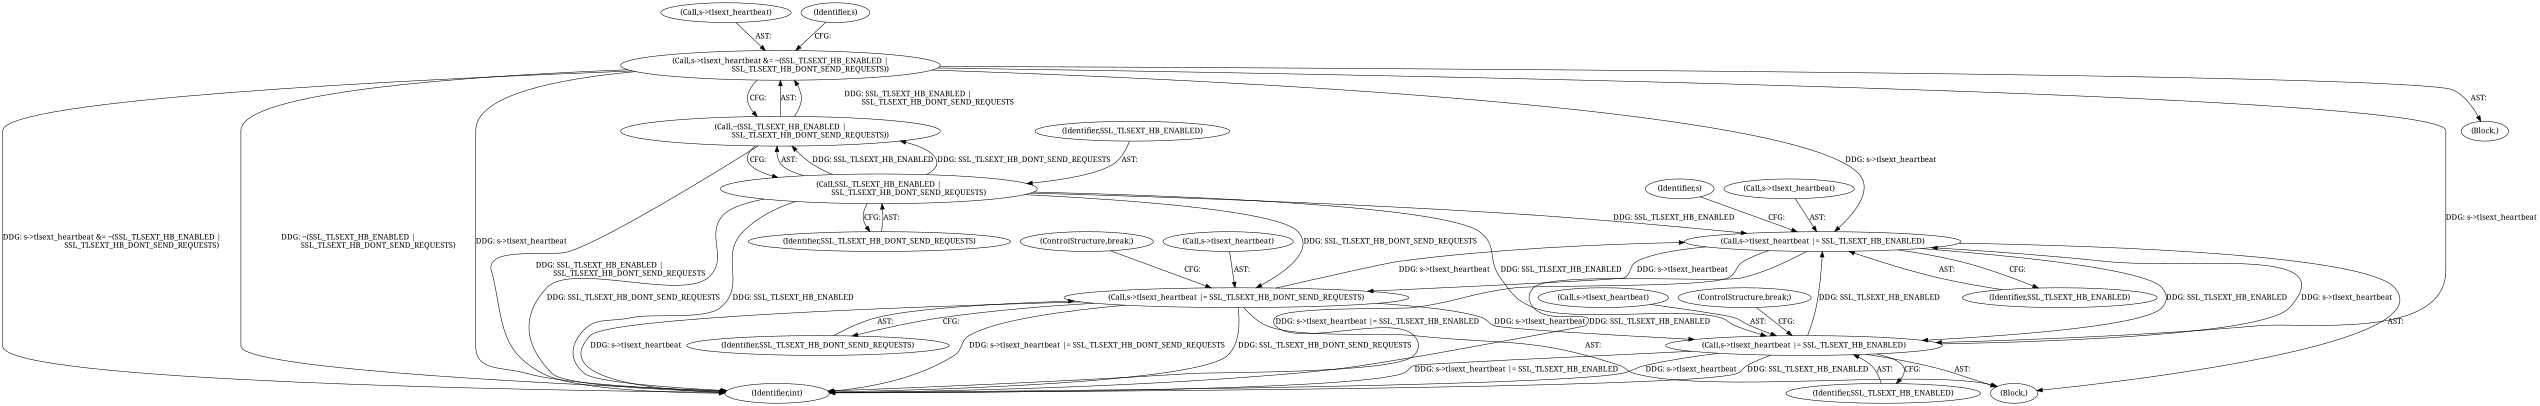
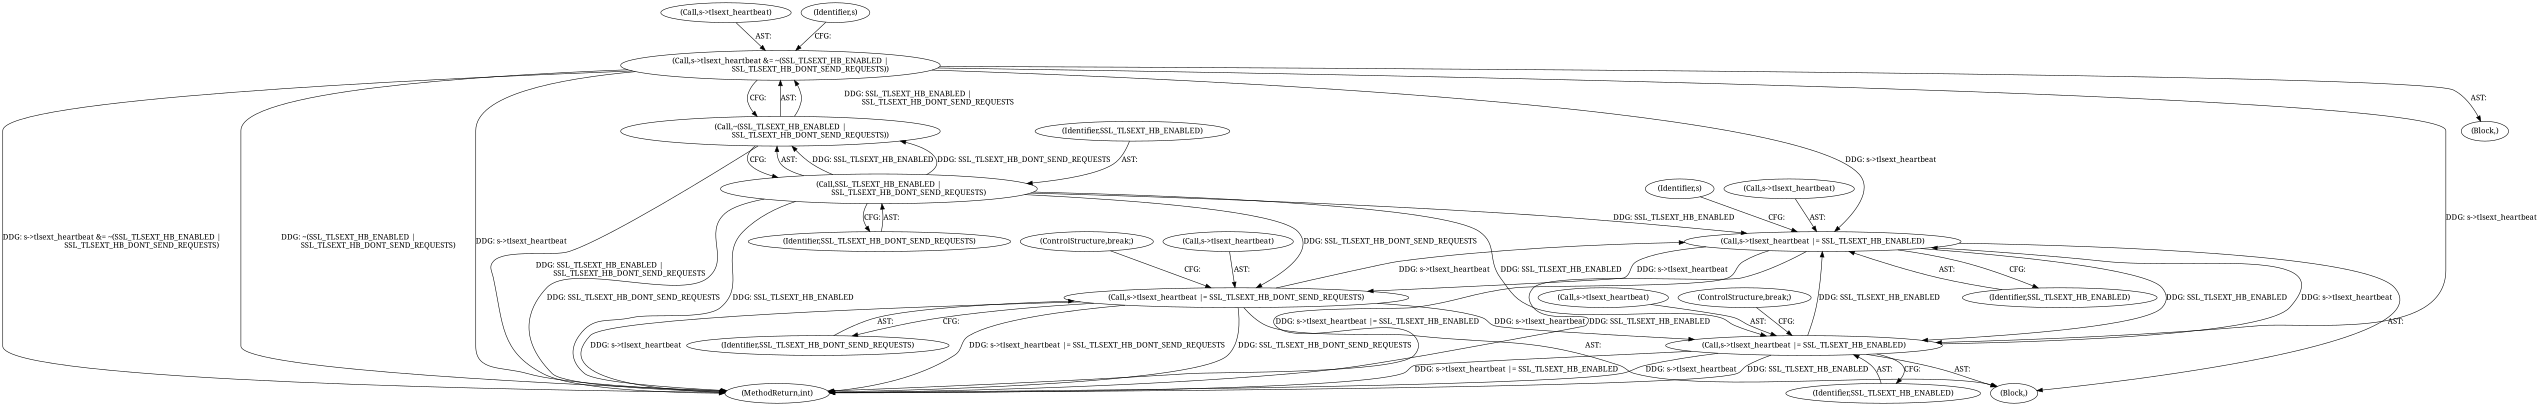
node "(Identifier,int)": label "(Identifier,int)" -> "(MethodReturn,int)"
